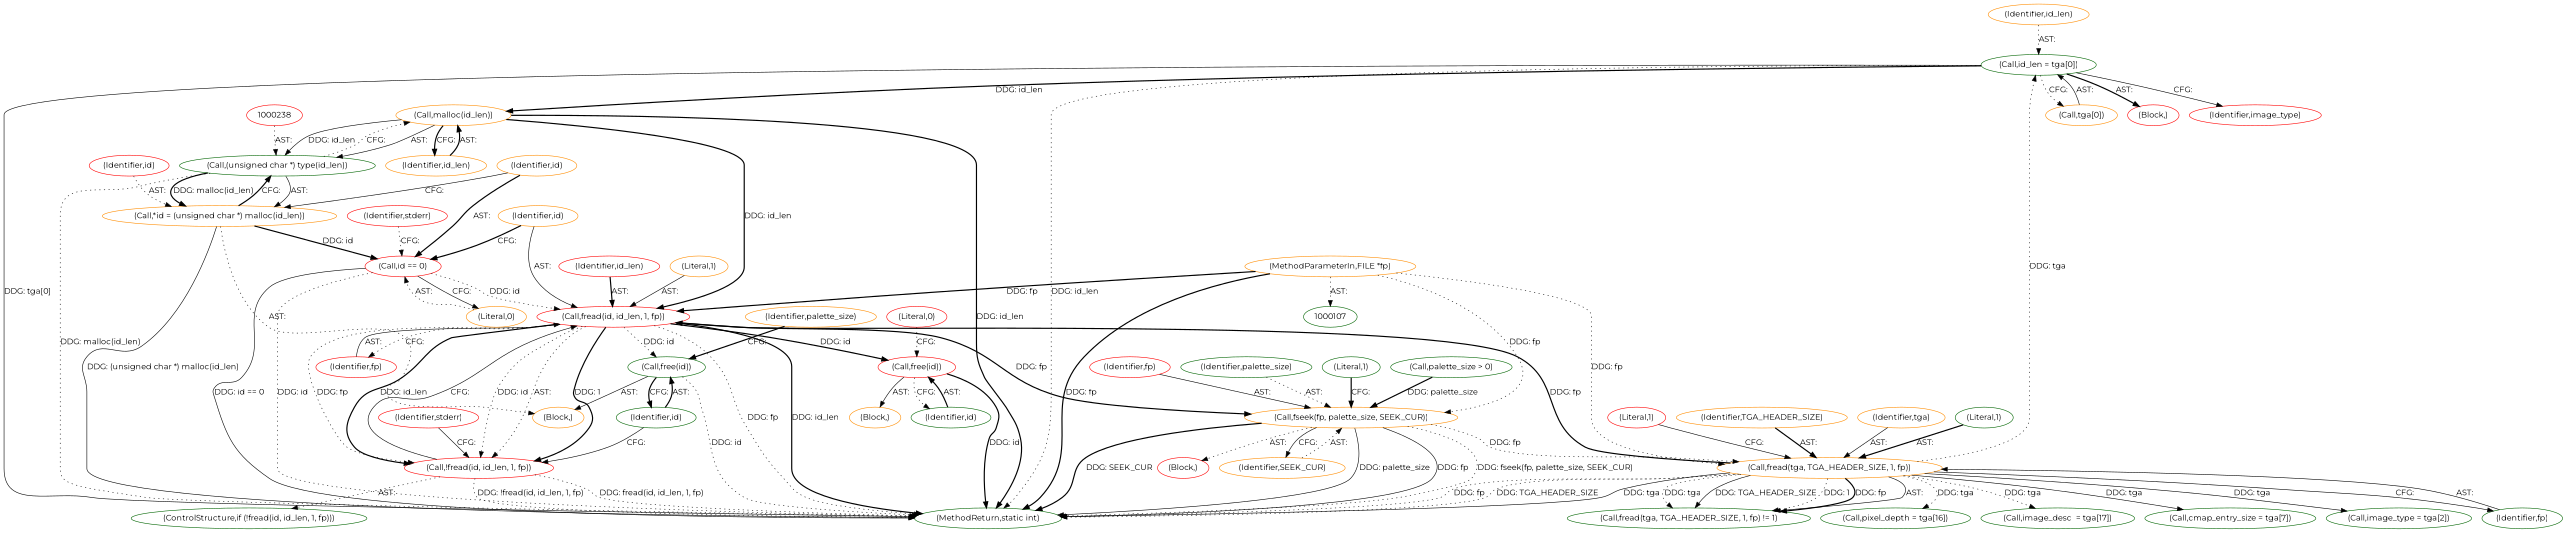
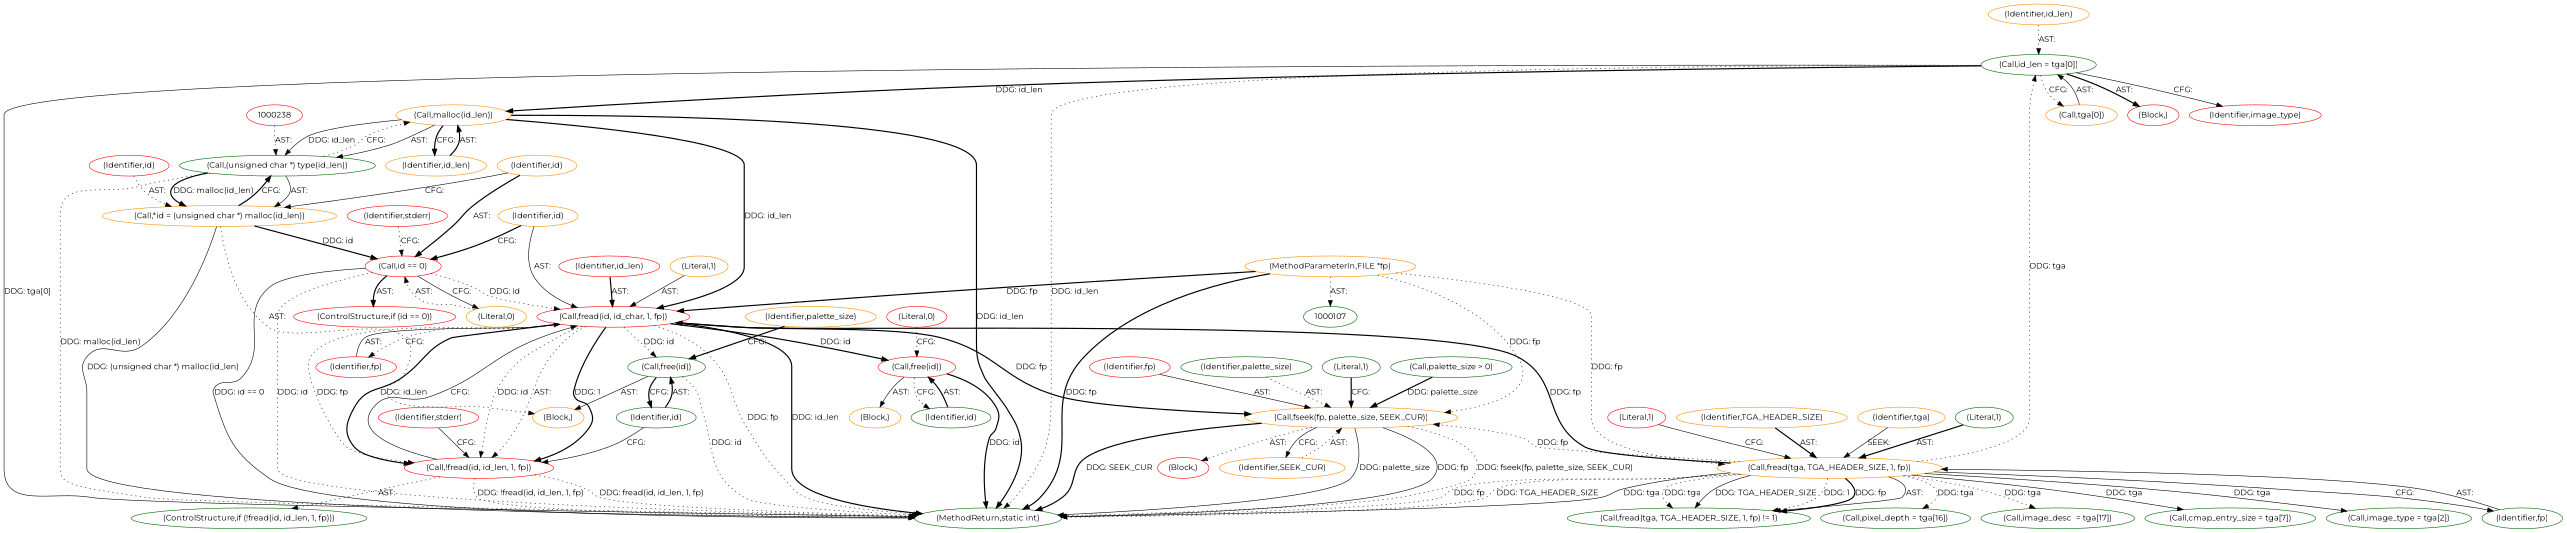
node "(ControlStructure,if (id == 0))": added
node "(Call,fread(id, id_len, 1, fp))": label "(Call,fread(id, id_len, 1, fp))" -> "(Call,fread(id, id_char, 1, fp))"
edge "(Identifier,tga)" -> "(Call,fread(tga, TGA_HEADER_SIZE, 1, fp))": label "AST: " -> "SEEK: "
edge "(Call,fseek(fp, palette_size, SEEK_CUR))" -> "(Call,fread(tga, TGA_HEADER_SIZE, 1, fp))": reversed
